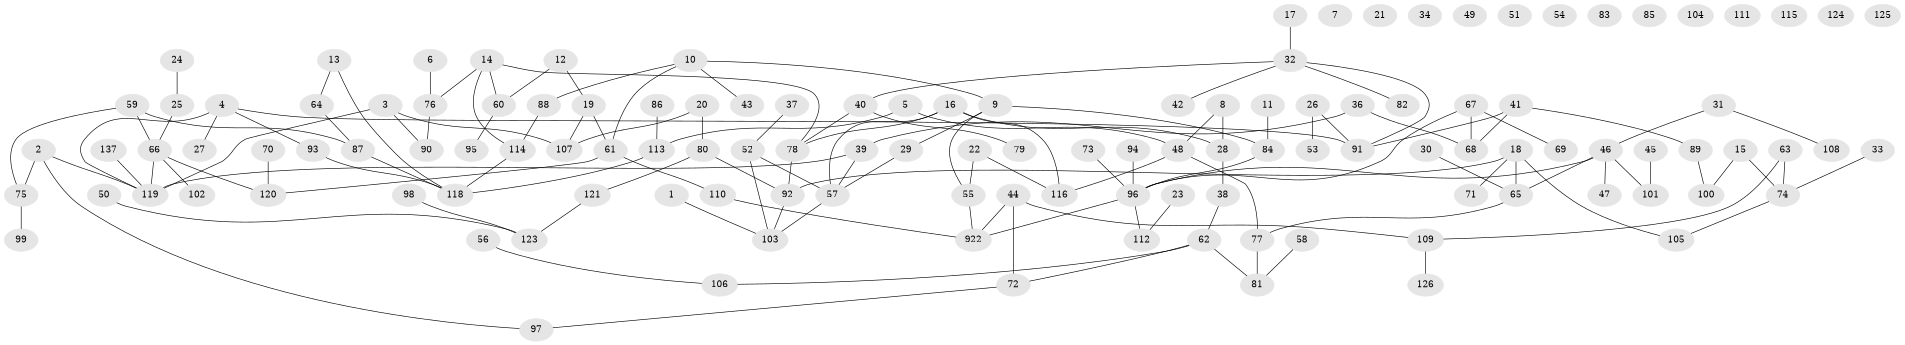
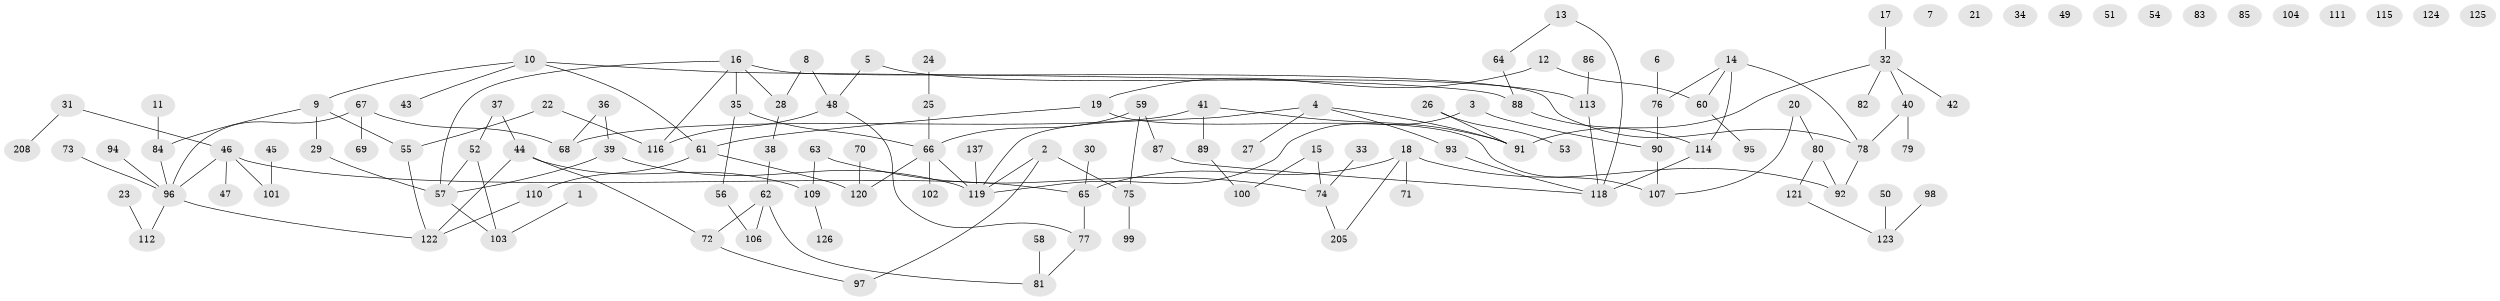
node "35": added
edge "37" -- "44": added
edge "64" -- "87": now "64" -- "88"
edge "3" -- "107": now "90" -- "107"
node "108": label "108" -> "208"
edge "92" -- "103": removed
node "922": label "922" -> "122"
node "105": label "105" -> "205"
